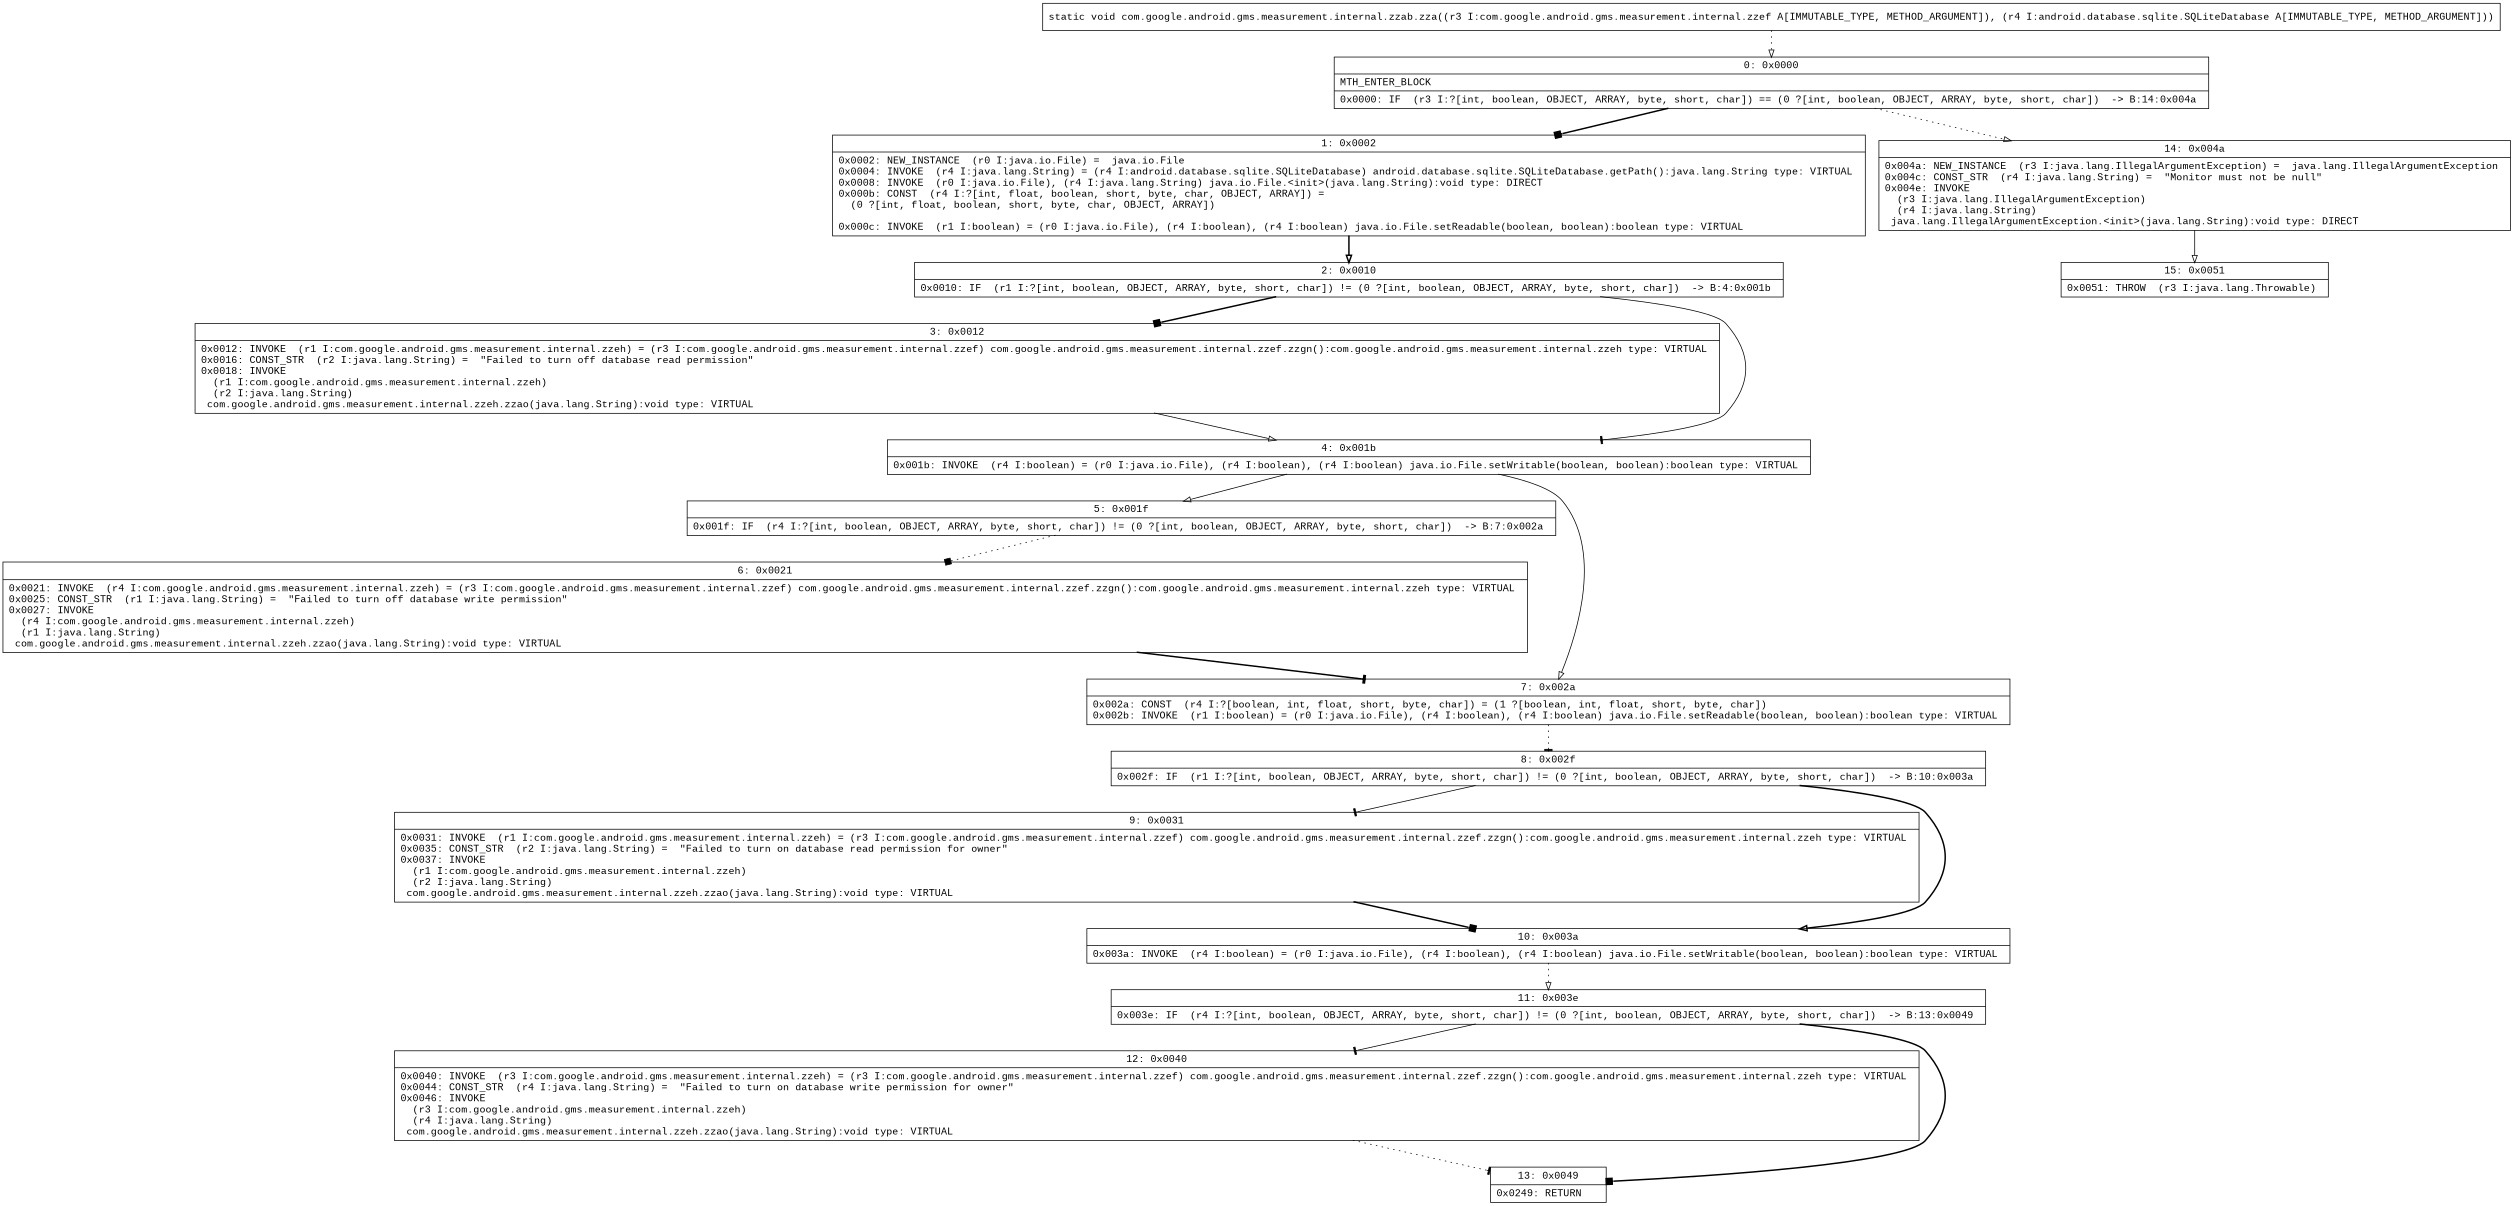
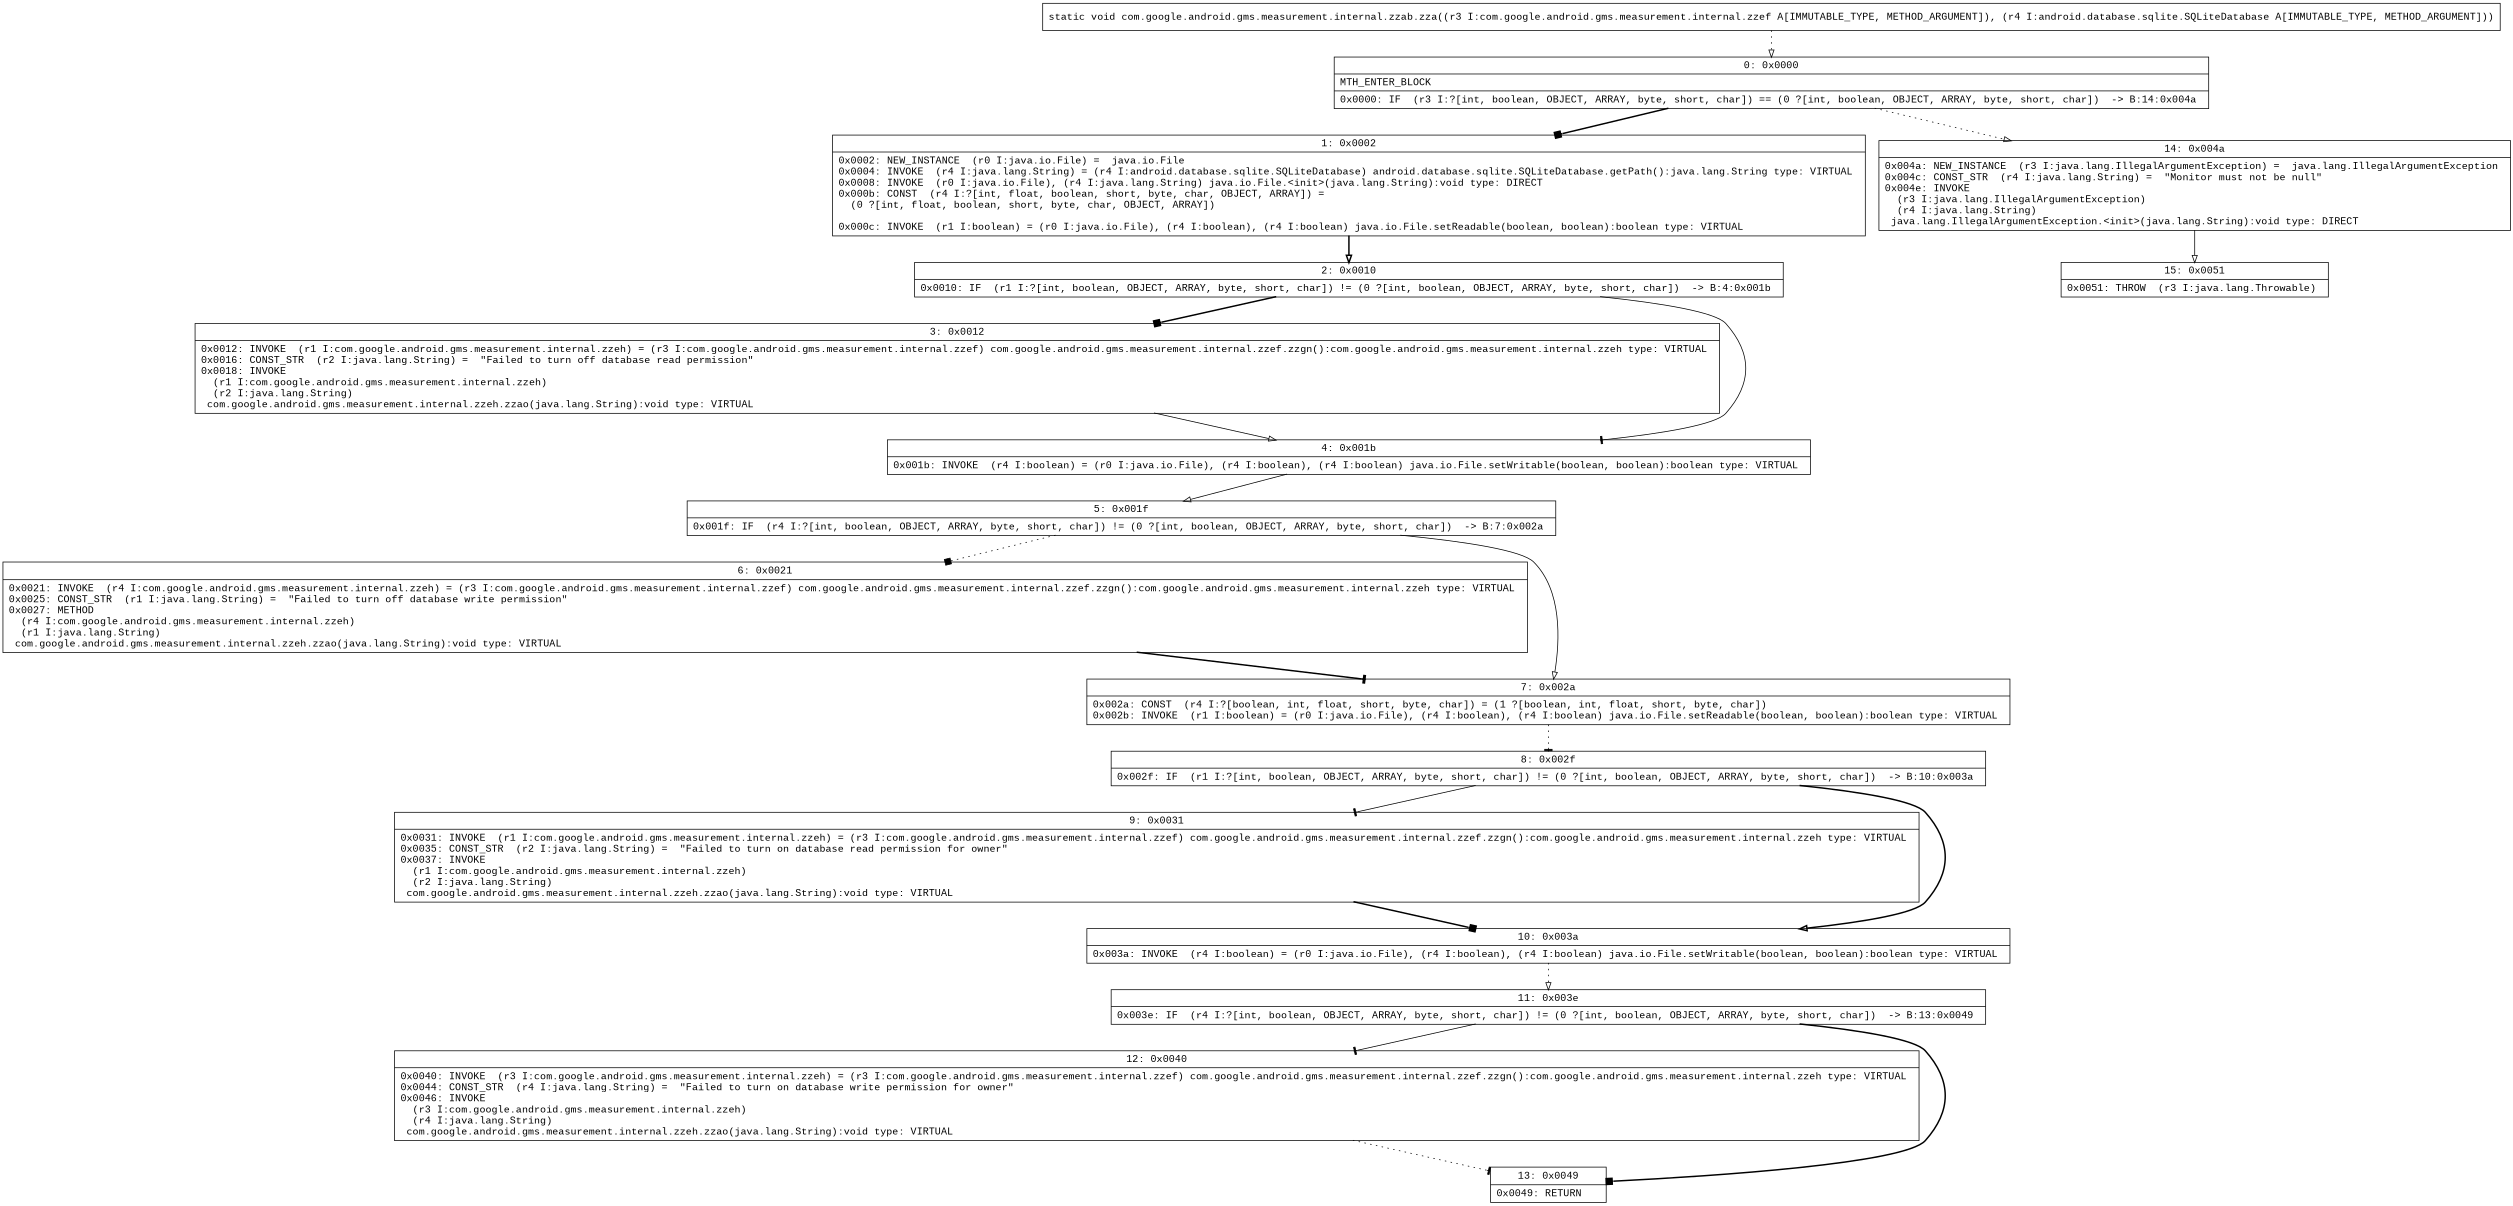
edge "4: 0x001b" -> "7: 0x002a": now "5: 0x001f" -> "7: 0x002a"
node "6: 0x0021": text "0x0027: INVOKE" -> "0x0027: METHOD"
node "13: 0x0049": text "0x0249: RETURN" -> "0x0049: RETURN"
